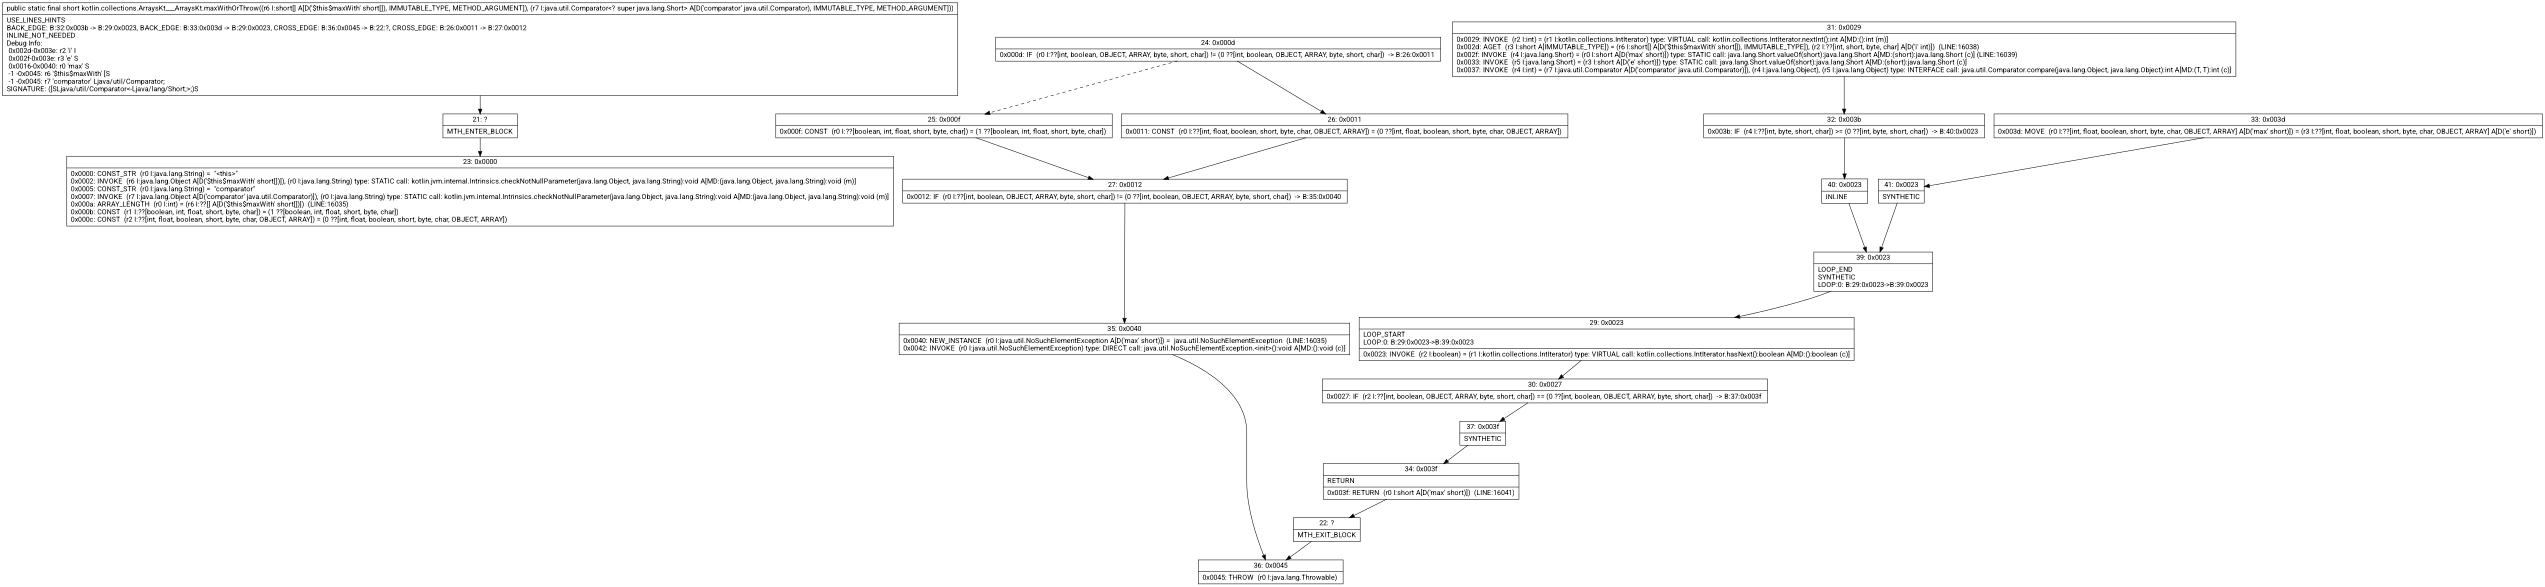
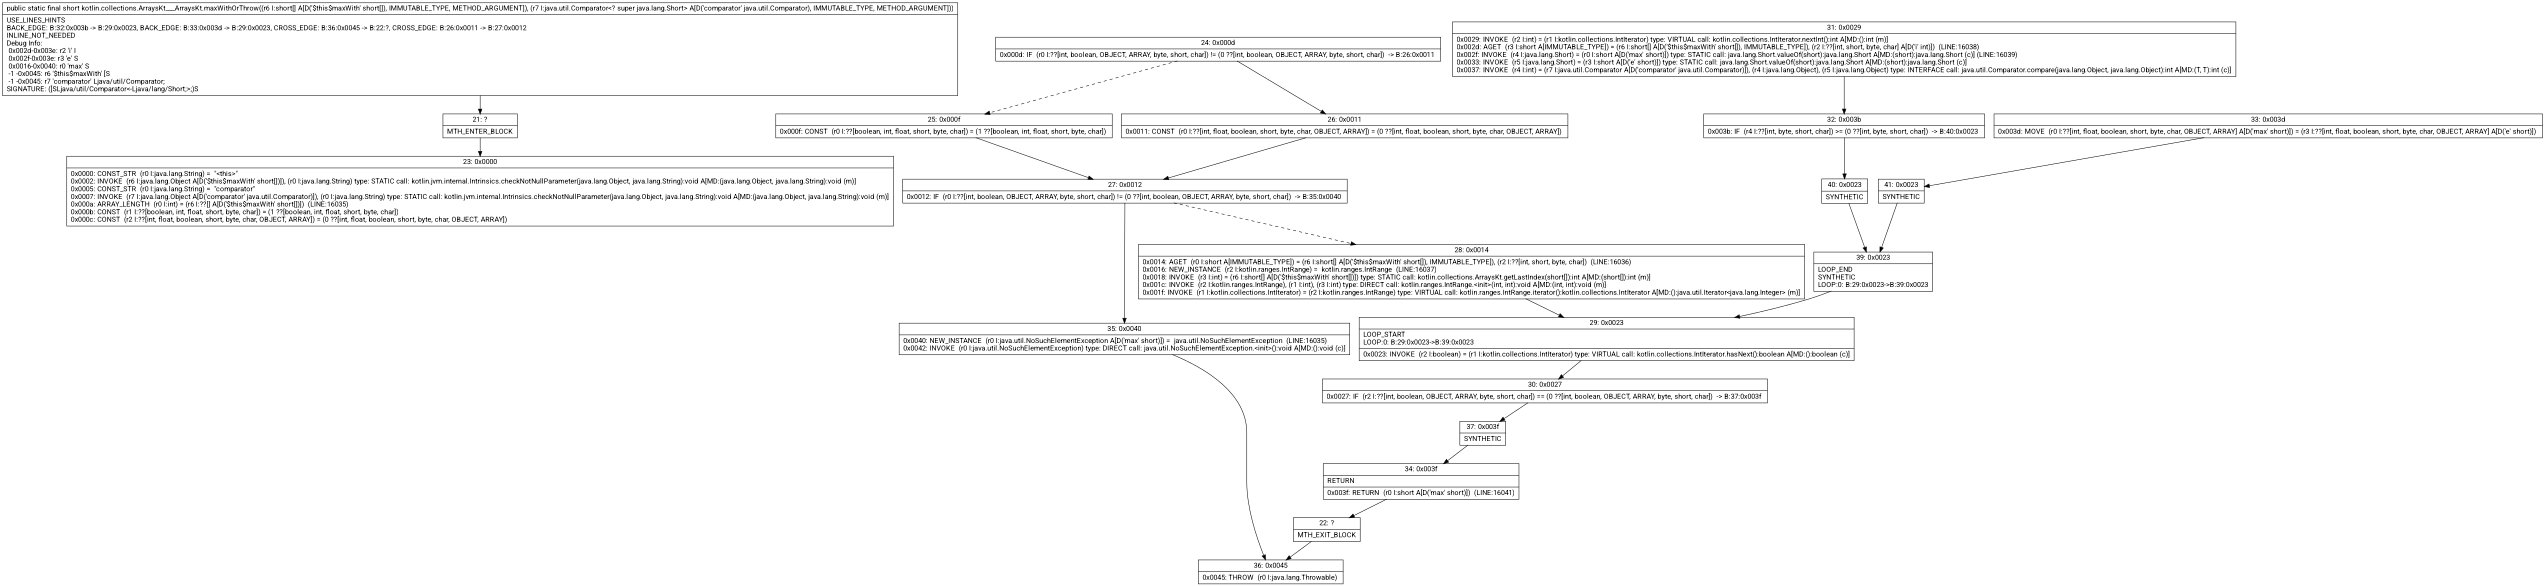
node "40: 0x0023": text "INLINE" -> "SYNTHETIC"
node "28: 0x0014": added
